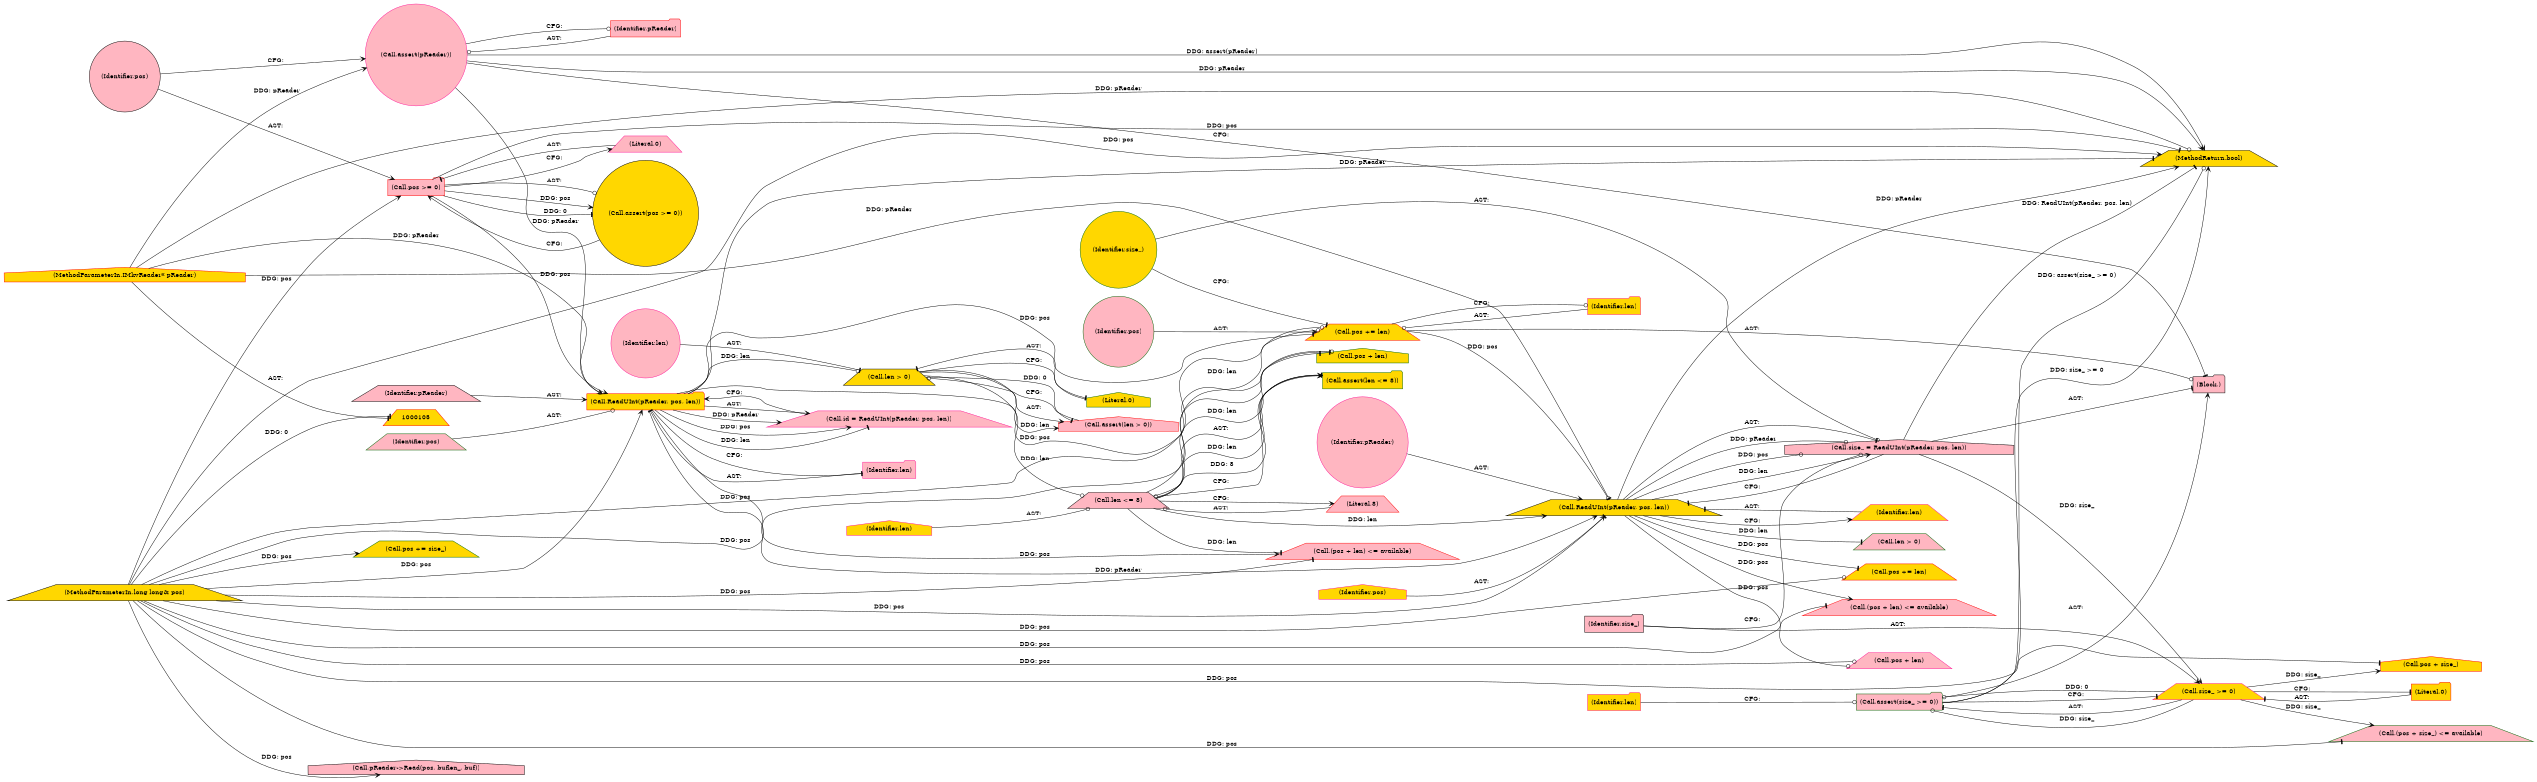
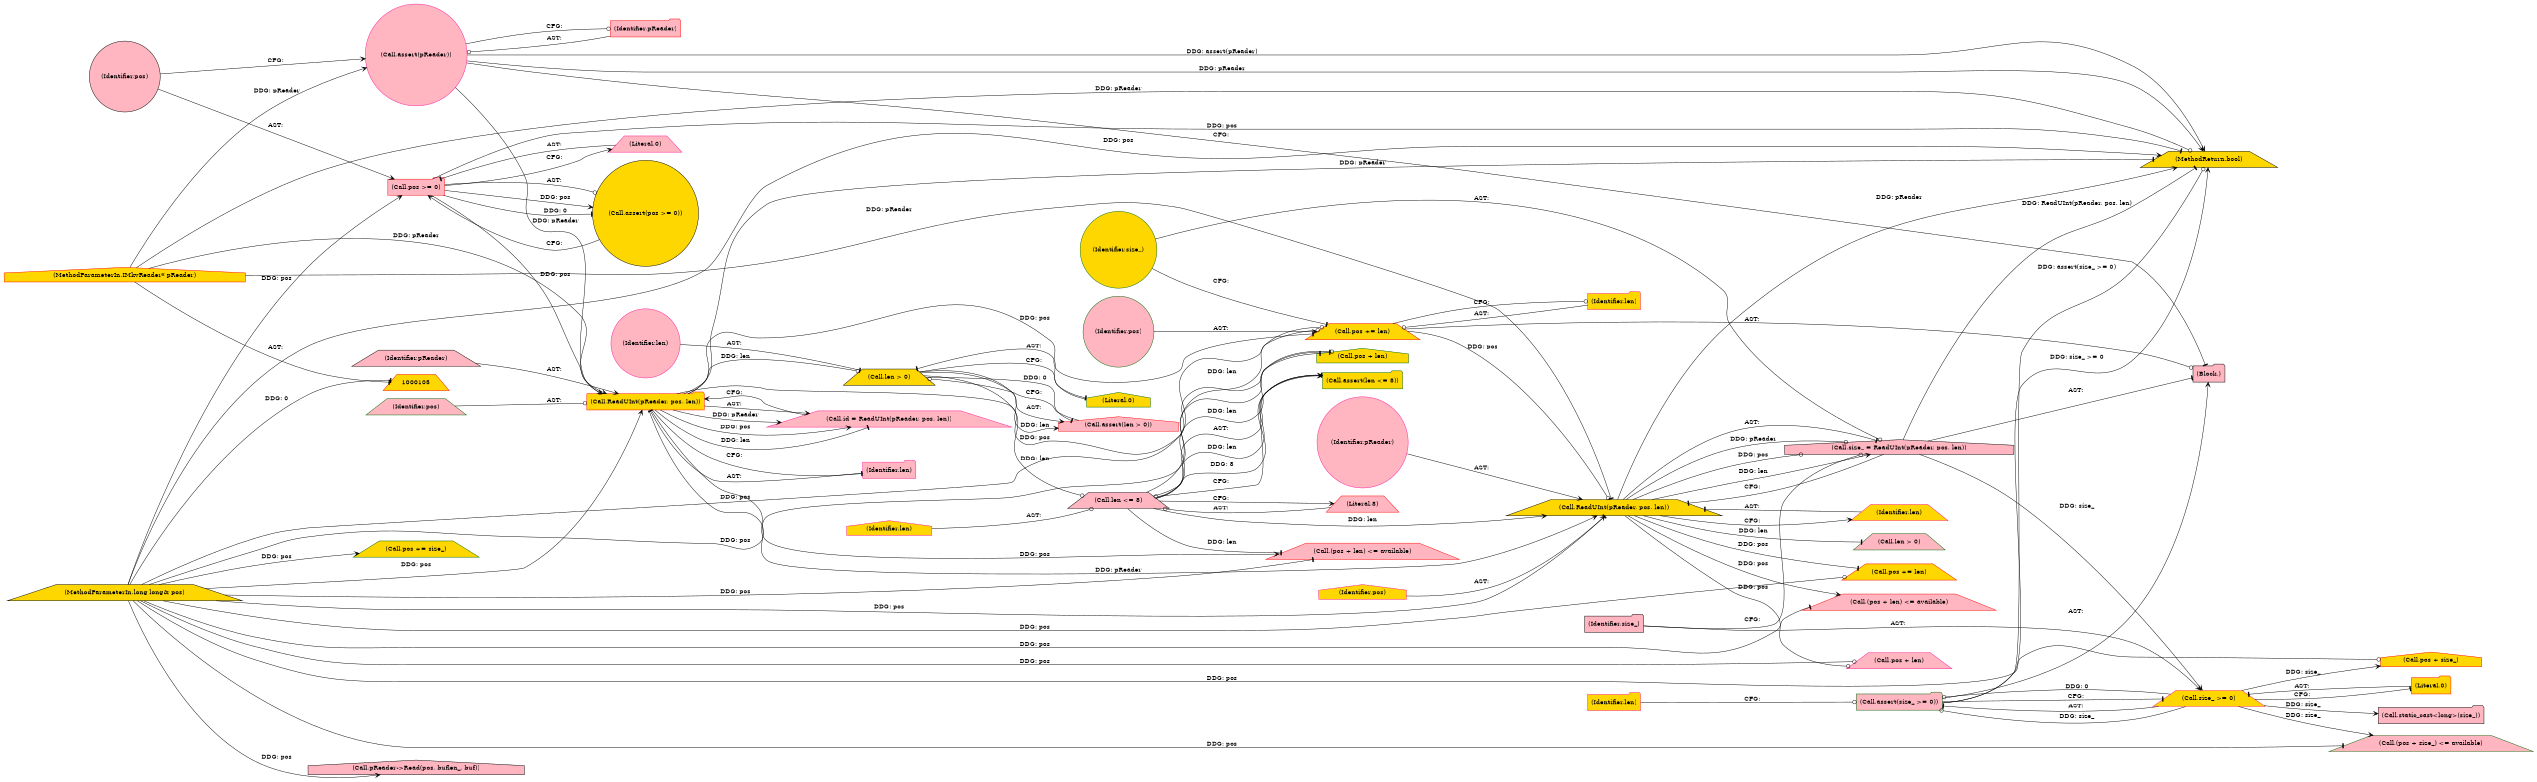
edge "(MethodParameterIn,long long& pos)" -> "(Call,pos + size_)": arrowhead tee -> odot
node "(Call,static_cast<long>(size_))": added
